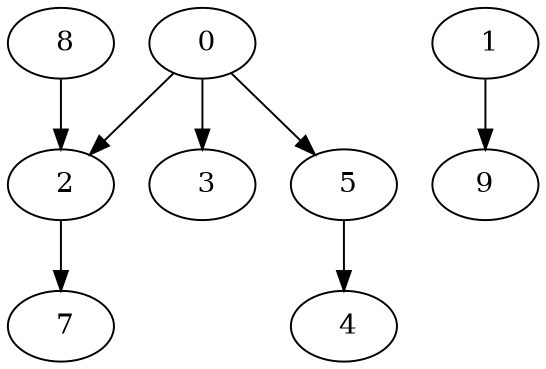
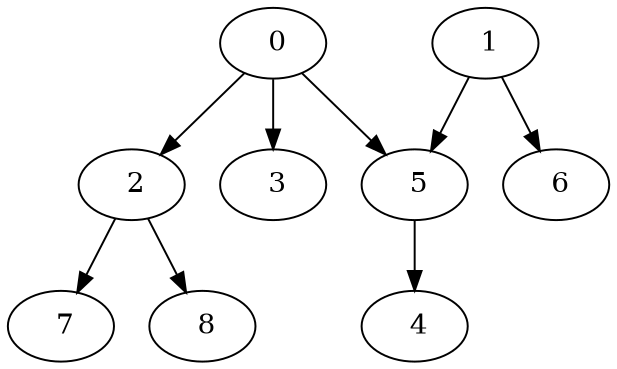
edge "8" -> "2": reversed
edge "1" -> "5": added
node "9": label "9" -> "6"
